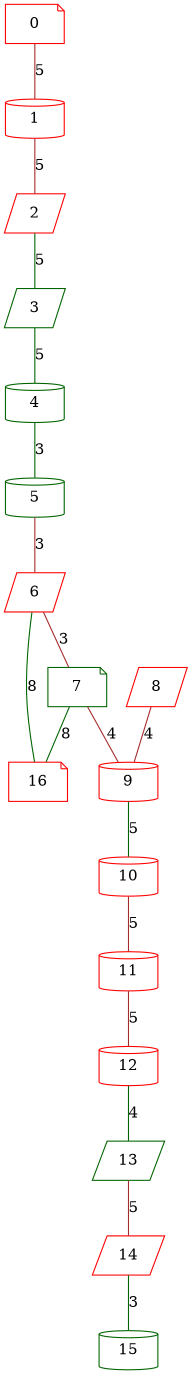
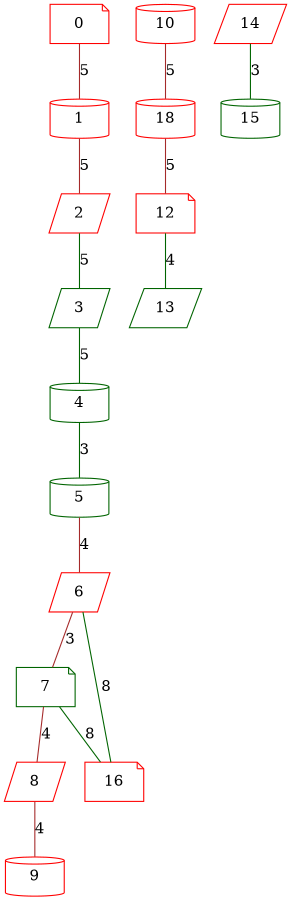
edge "5" -- "6": label "3" -> "4"
edge "7" -- "9": now "7" -- "8"
edge "9" -- "10": removed, label "5"
node "11": label "11" -> "18"
node "12": shape cylinder -> note
edge "13" -- "14": removed, label "5"
